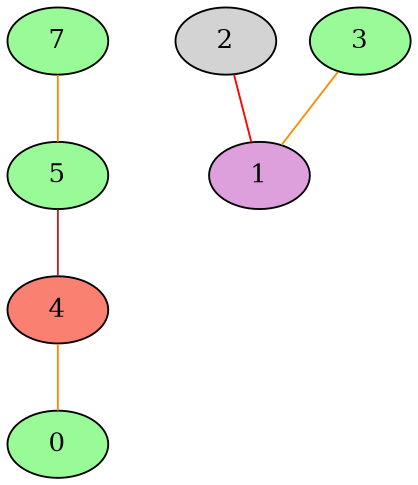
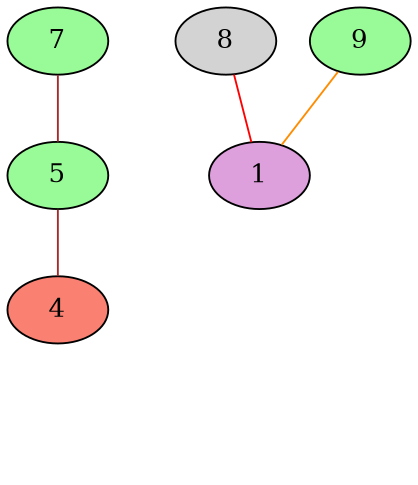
node "2": label "2" -> "8"
node "3": label "3" -> "9"
edge "7" -- "5": color darkorange -> brown
node "0": removed
